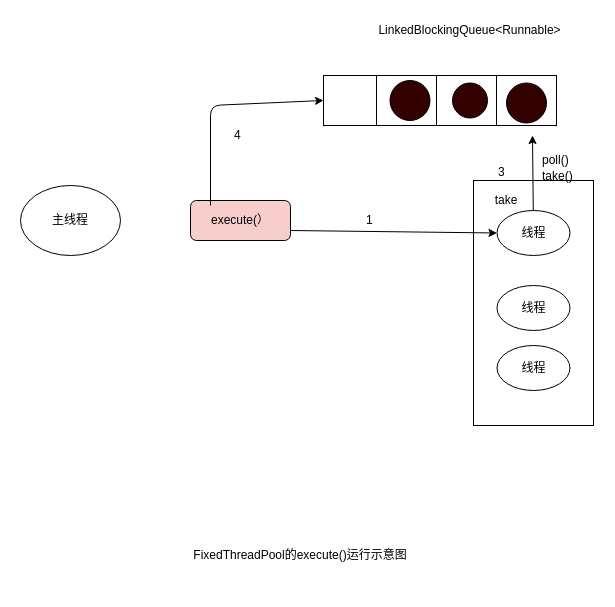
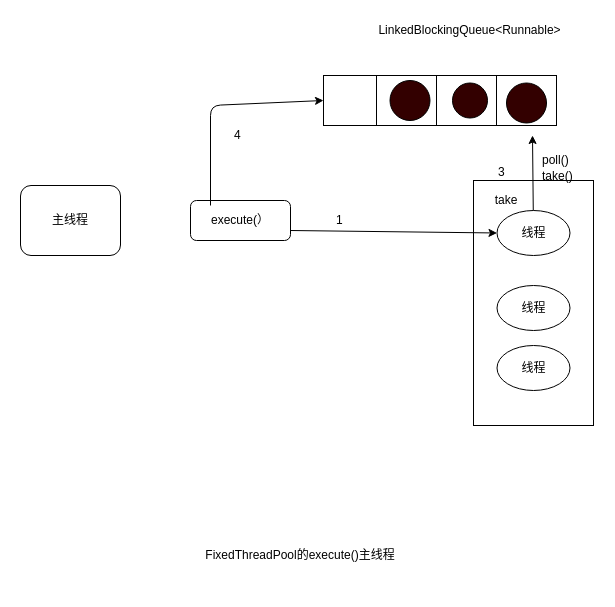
node "主线程": shape ellipse -> rounded rectangle
node "execute(）": fillcolor #f8cecc -> #ffffff
node "1": moved (375, 221) -> (345, 221)
node "FixedThreadPool的execute()运行示意图": label "FixedThreadPool的execute()运行示意图" -> "FixedThreadPool的execute()主线程"
